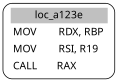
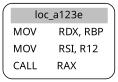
node "loc_a123e": text "MOV        RSI, R19" -> "MOV        RSI, R12"
